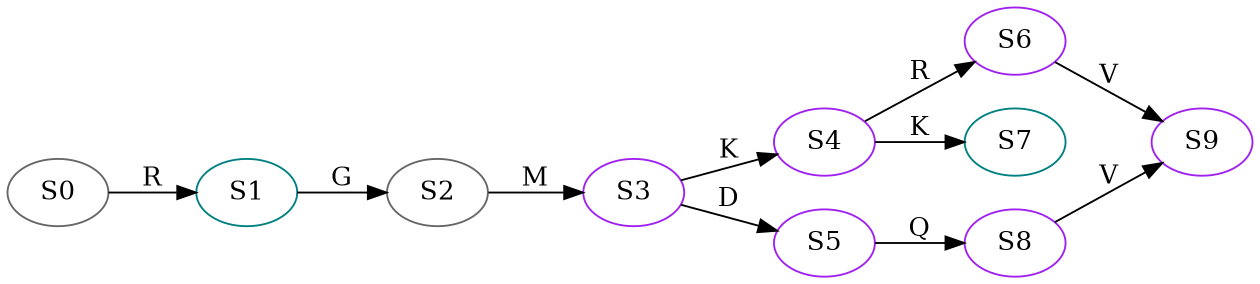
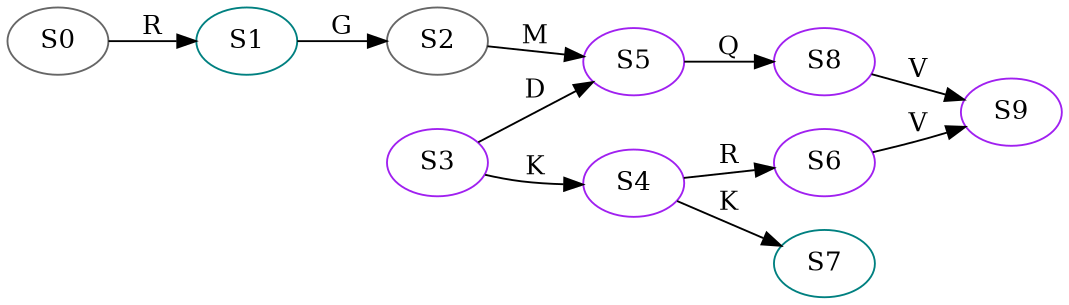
edge "S2" -> "S3": now "S2" -> "S5"
